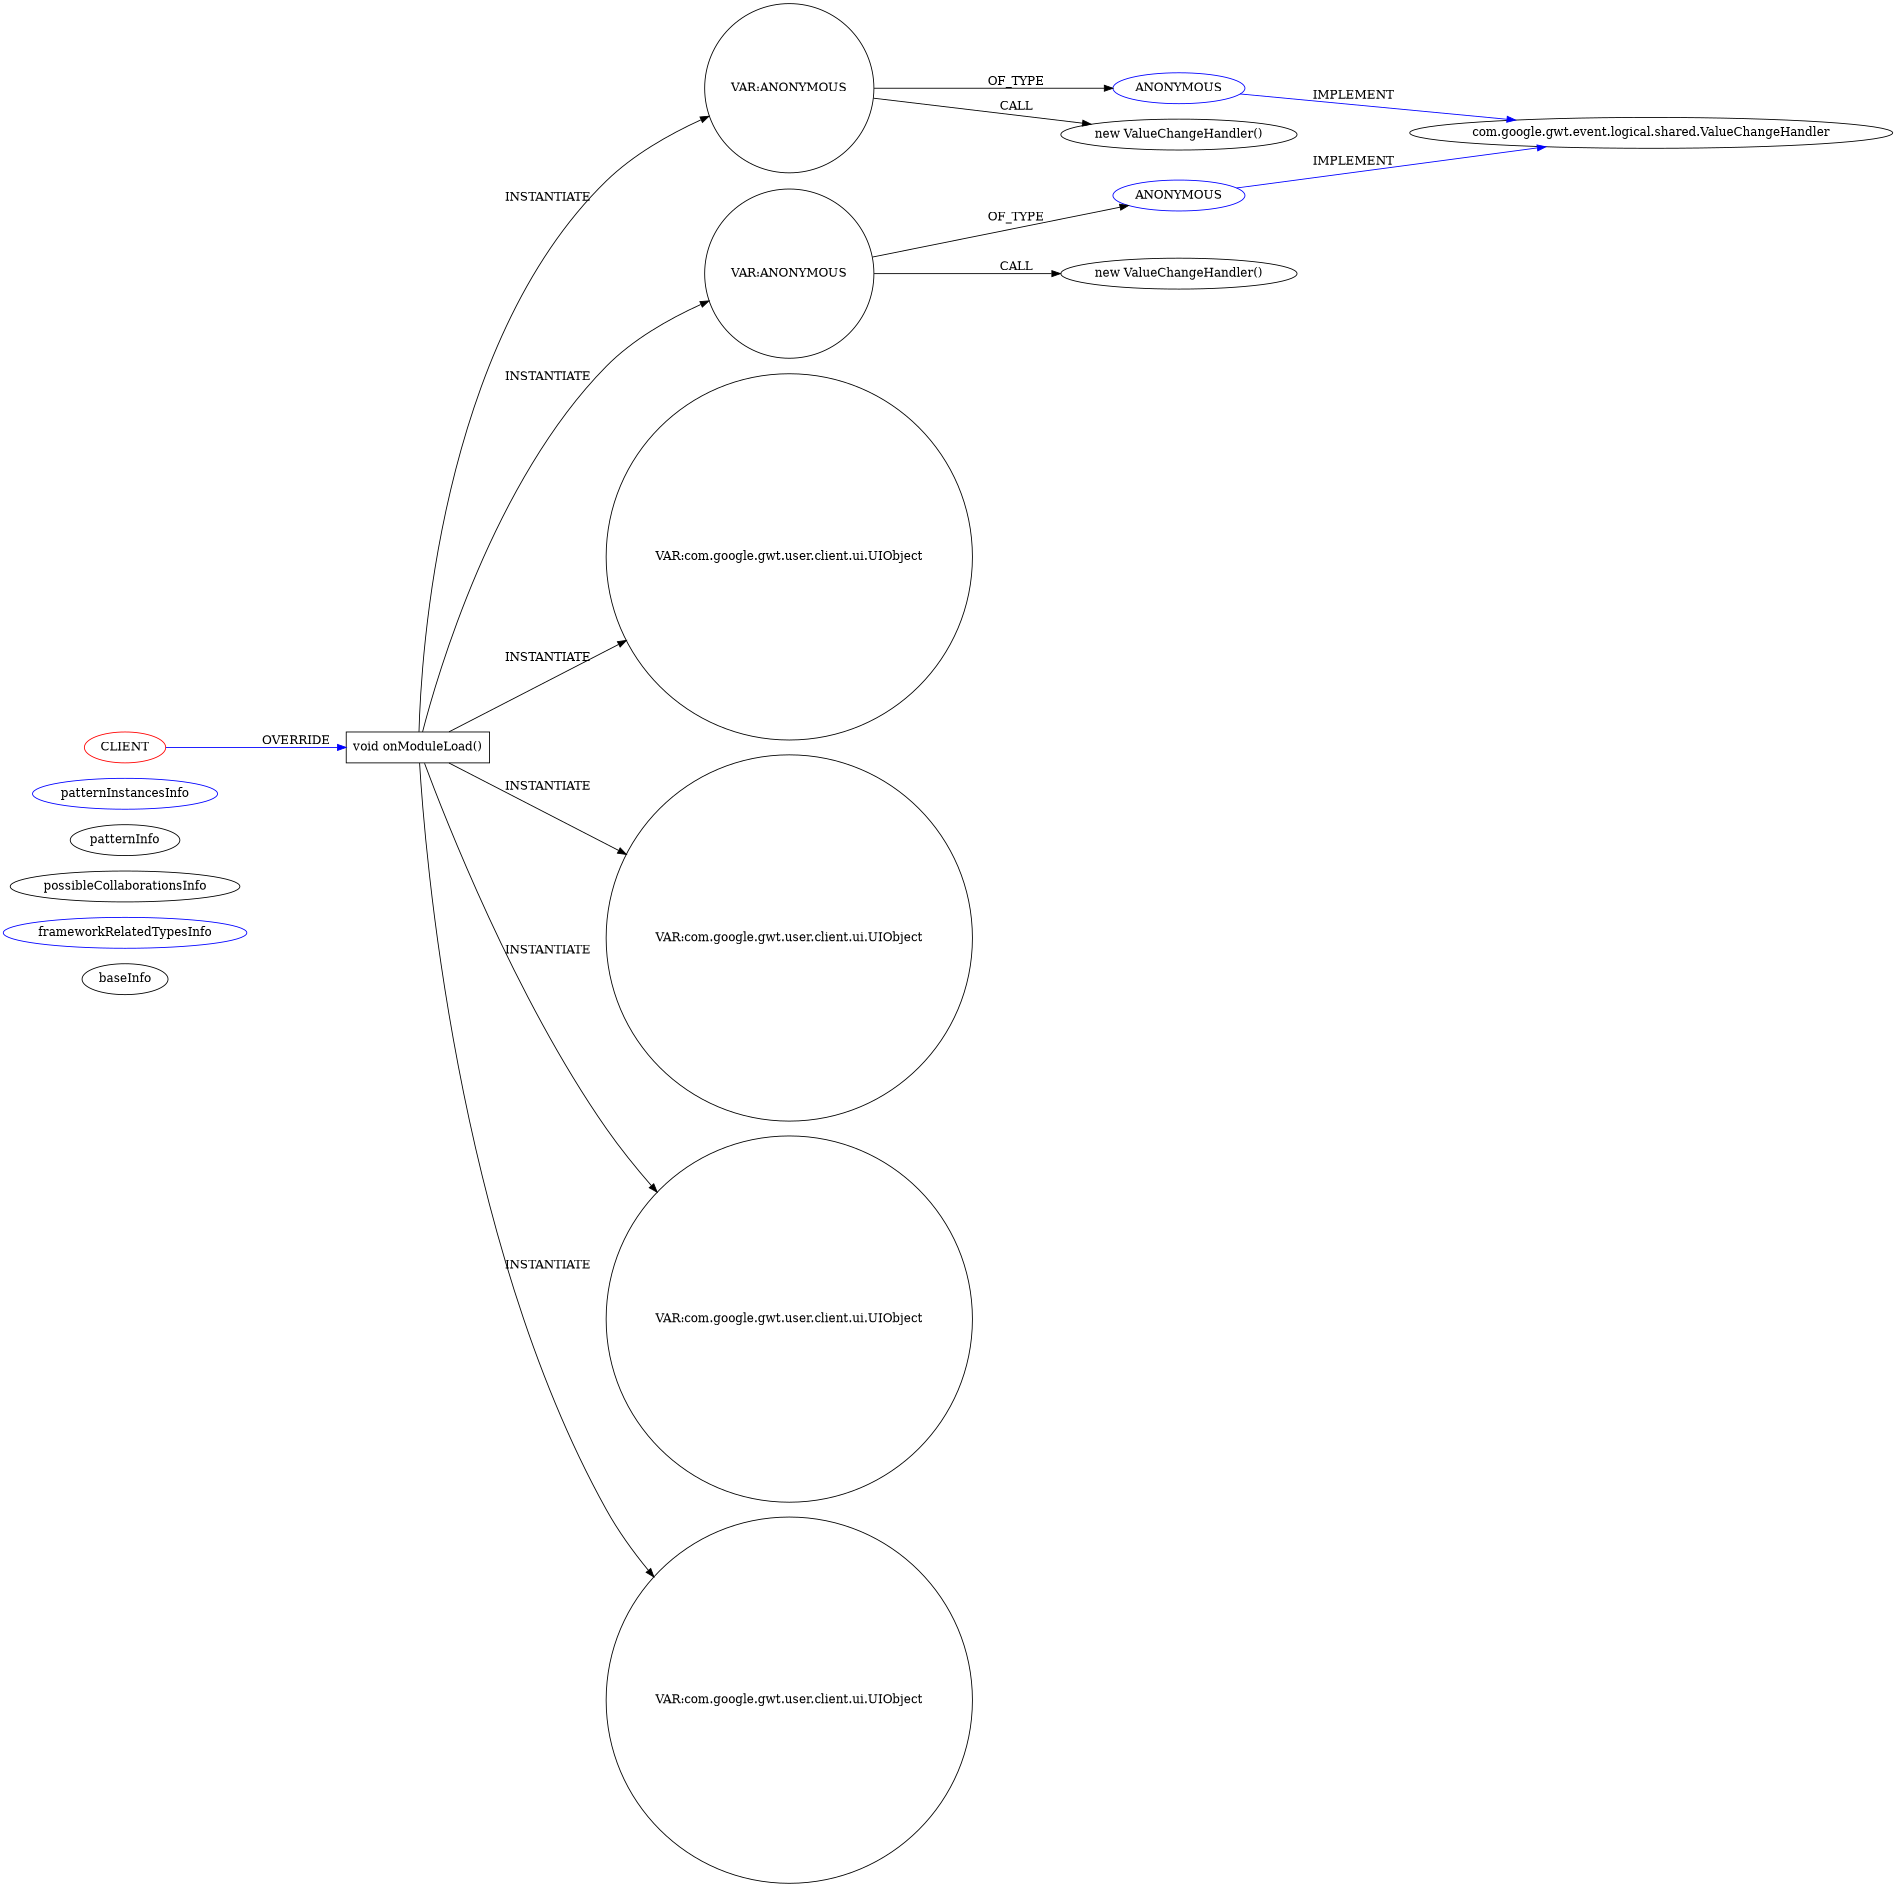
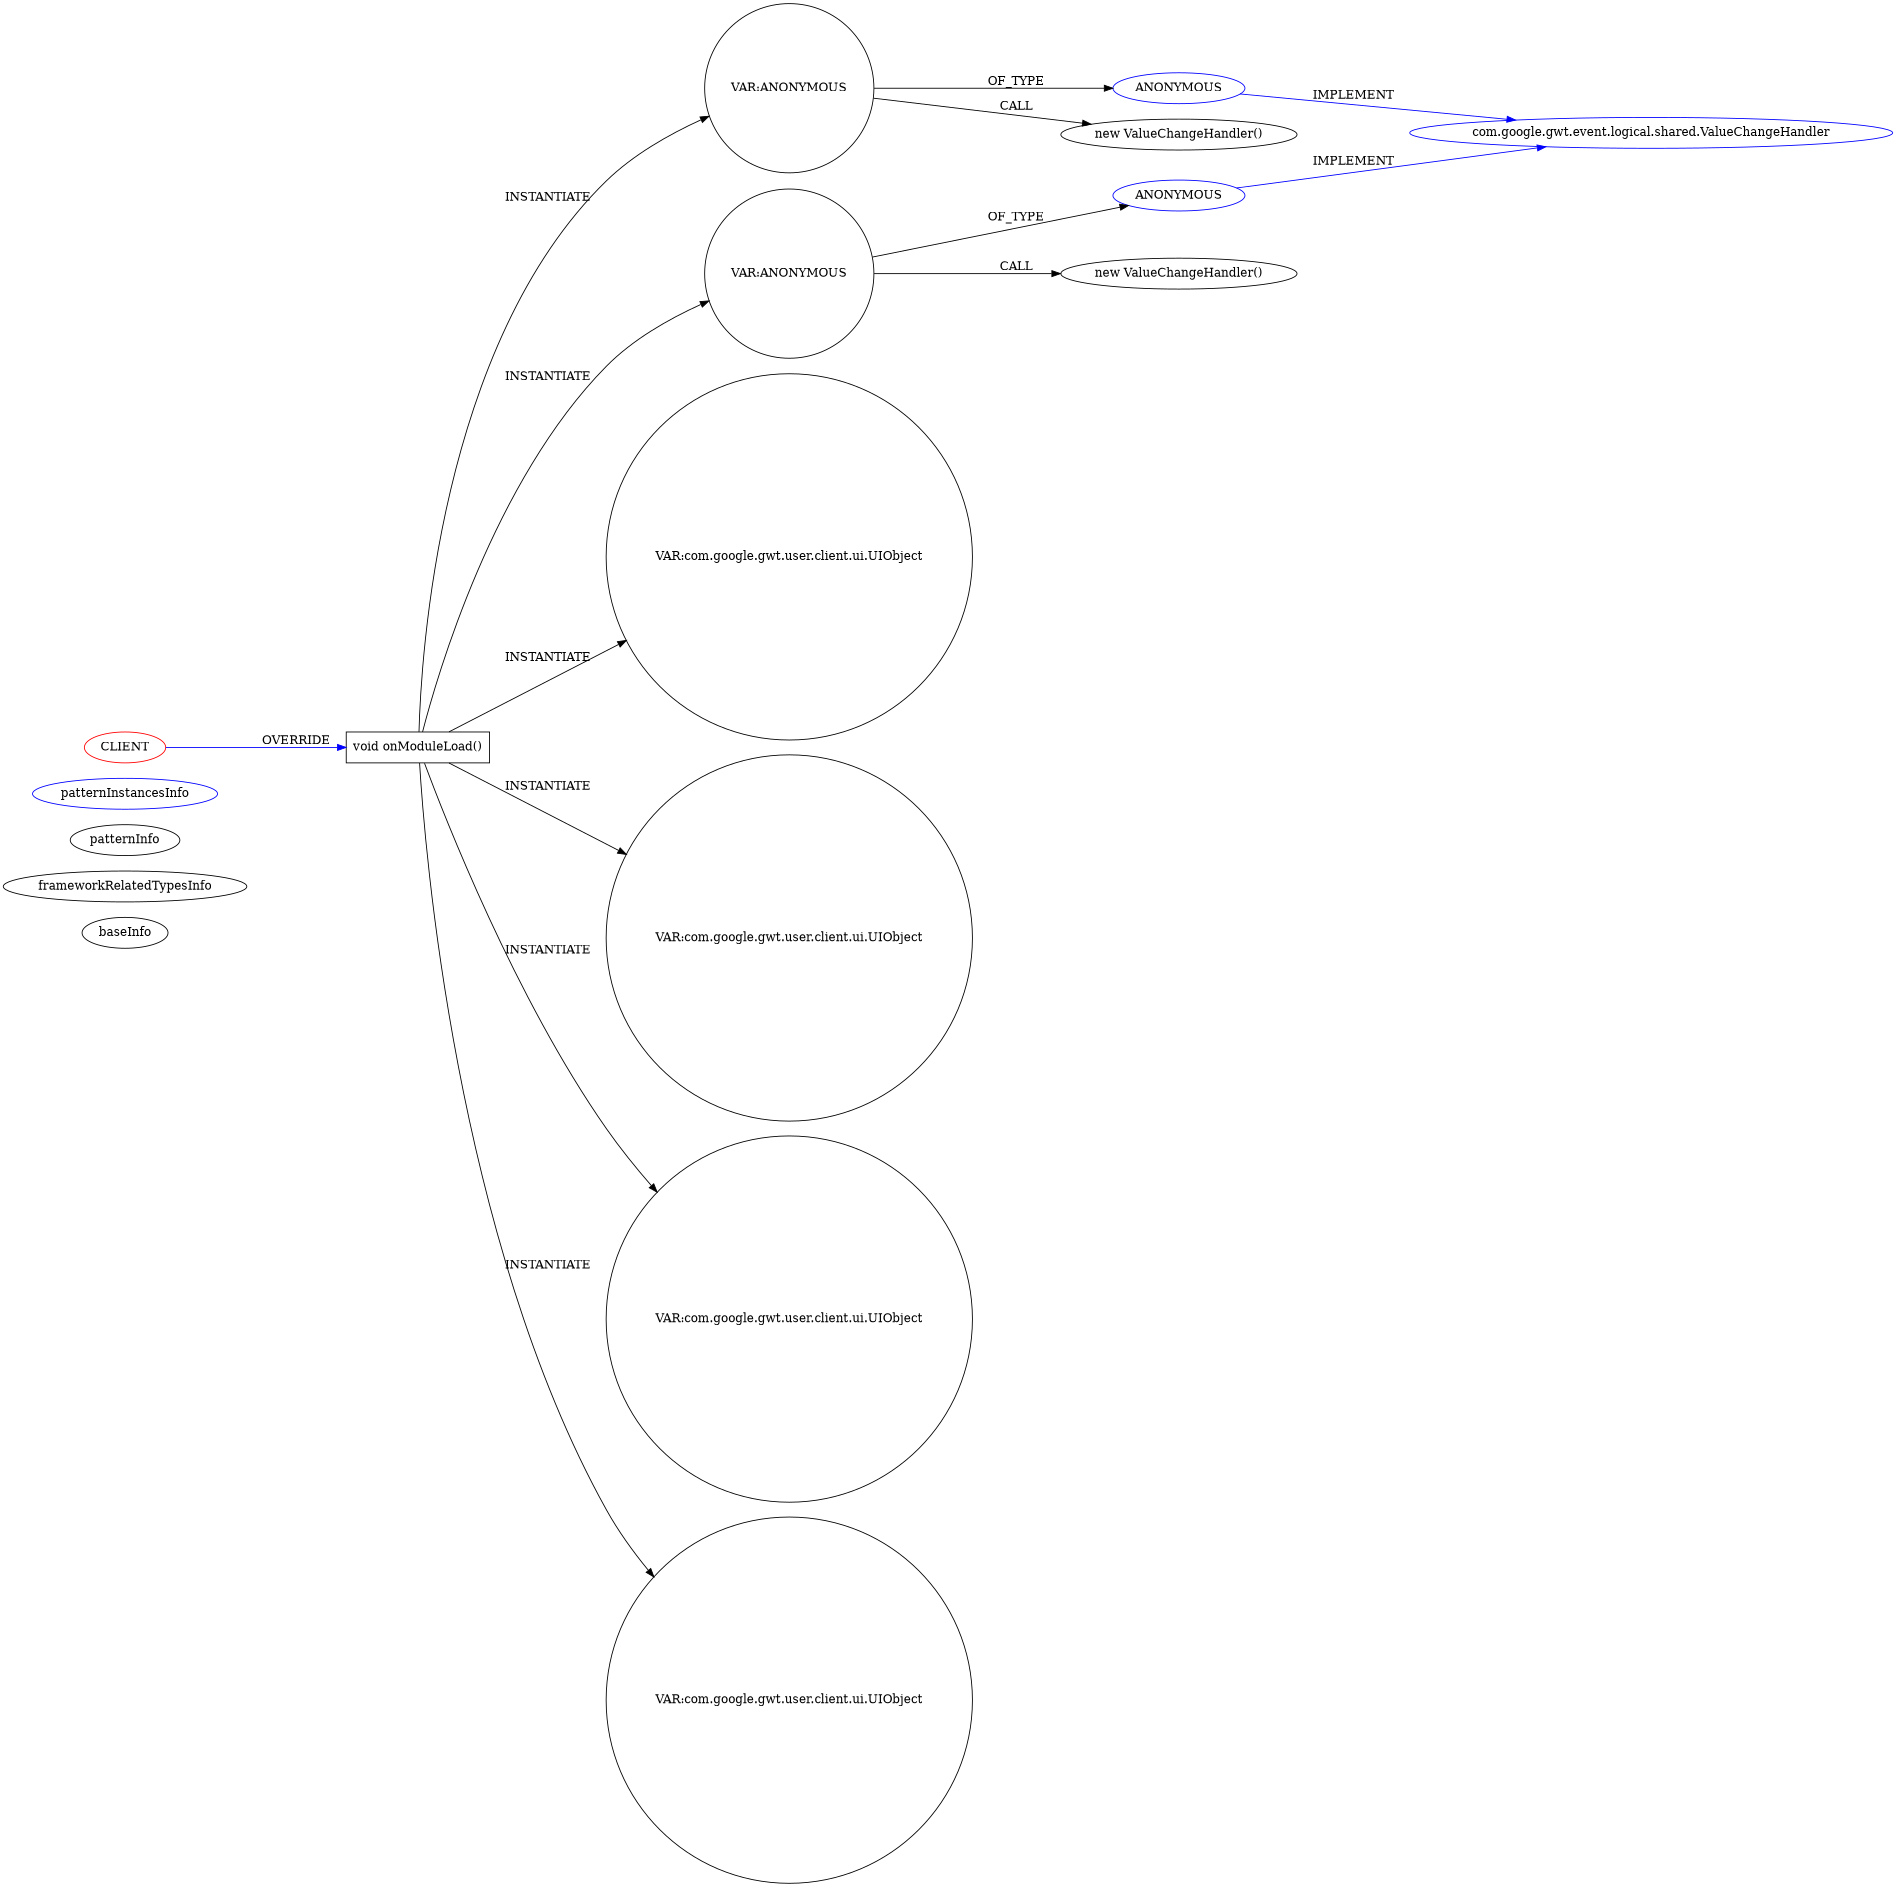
node "com.google.gwt.event.logical.shared.ValueChangeHandler": color black -> blue
node "possibleCollaborationsInfo": removed
node "frameworkRelatedTypesInfo": color blue -> black
